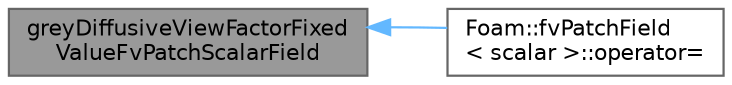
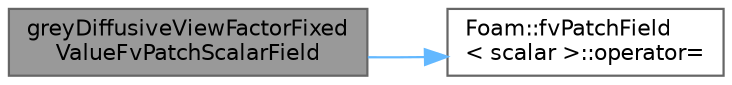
edge "Foam::fvPatchField < scalar >::operator=" -> "greyDiffusiveViewFactorFixed ValueFvPatchScalarField": reversed
